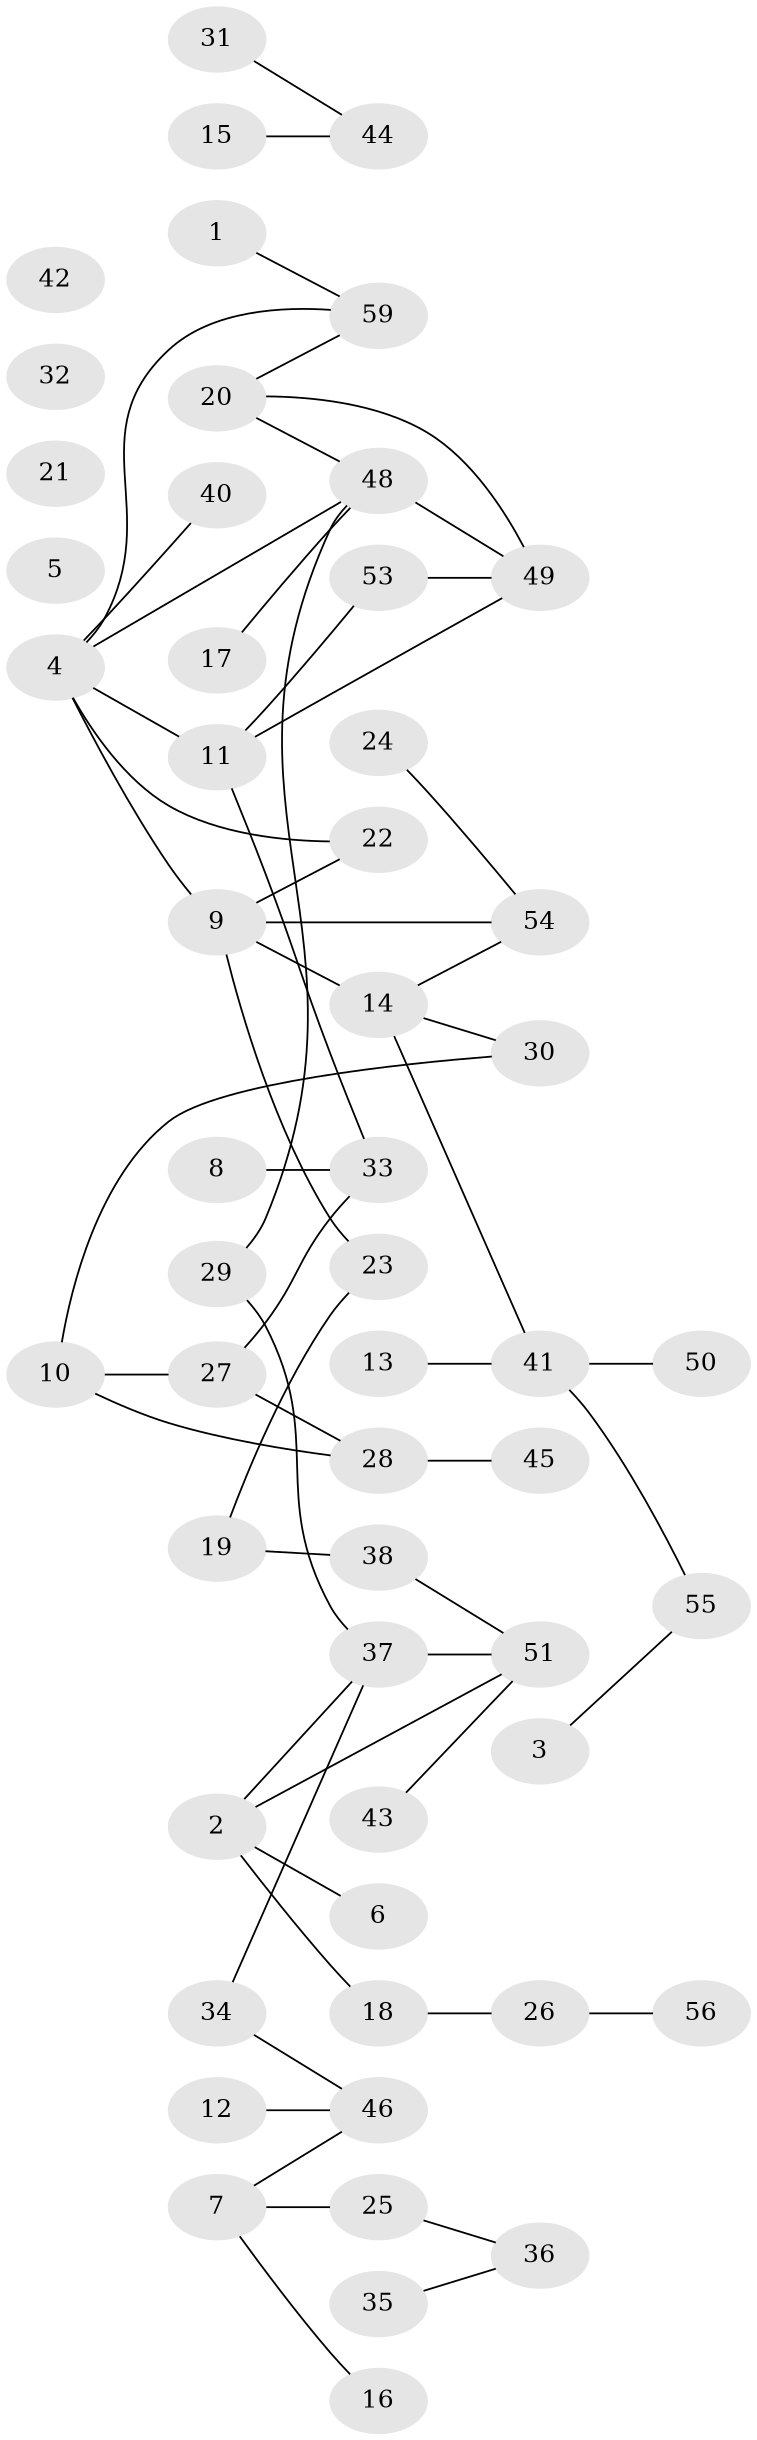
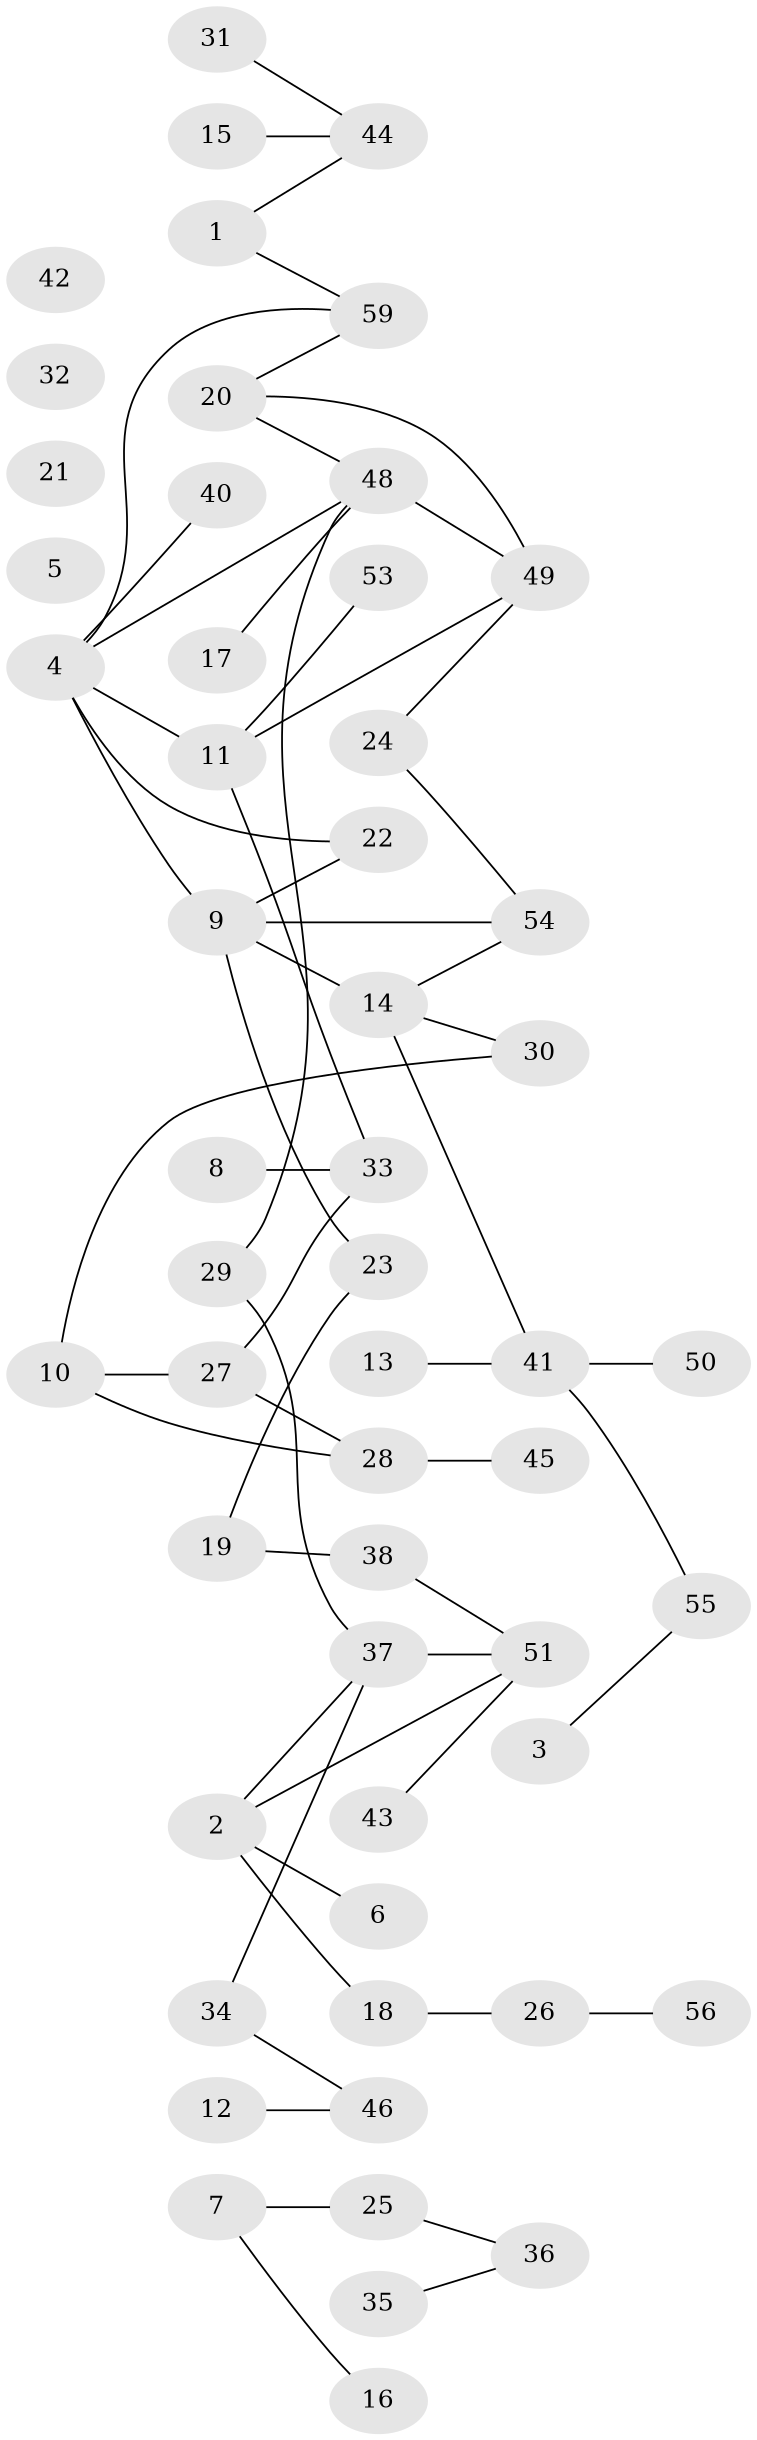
edge "44" -- "1": added
edge "53" -- "49": now "24" -- "49"
edge "46" -- "7": removed
